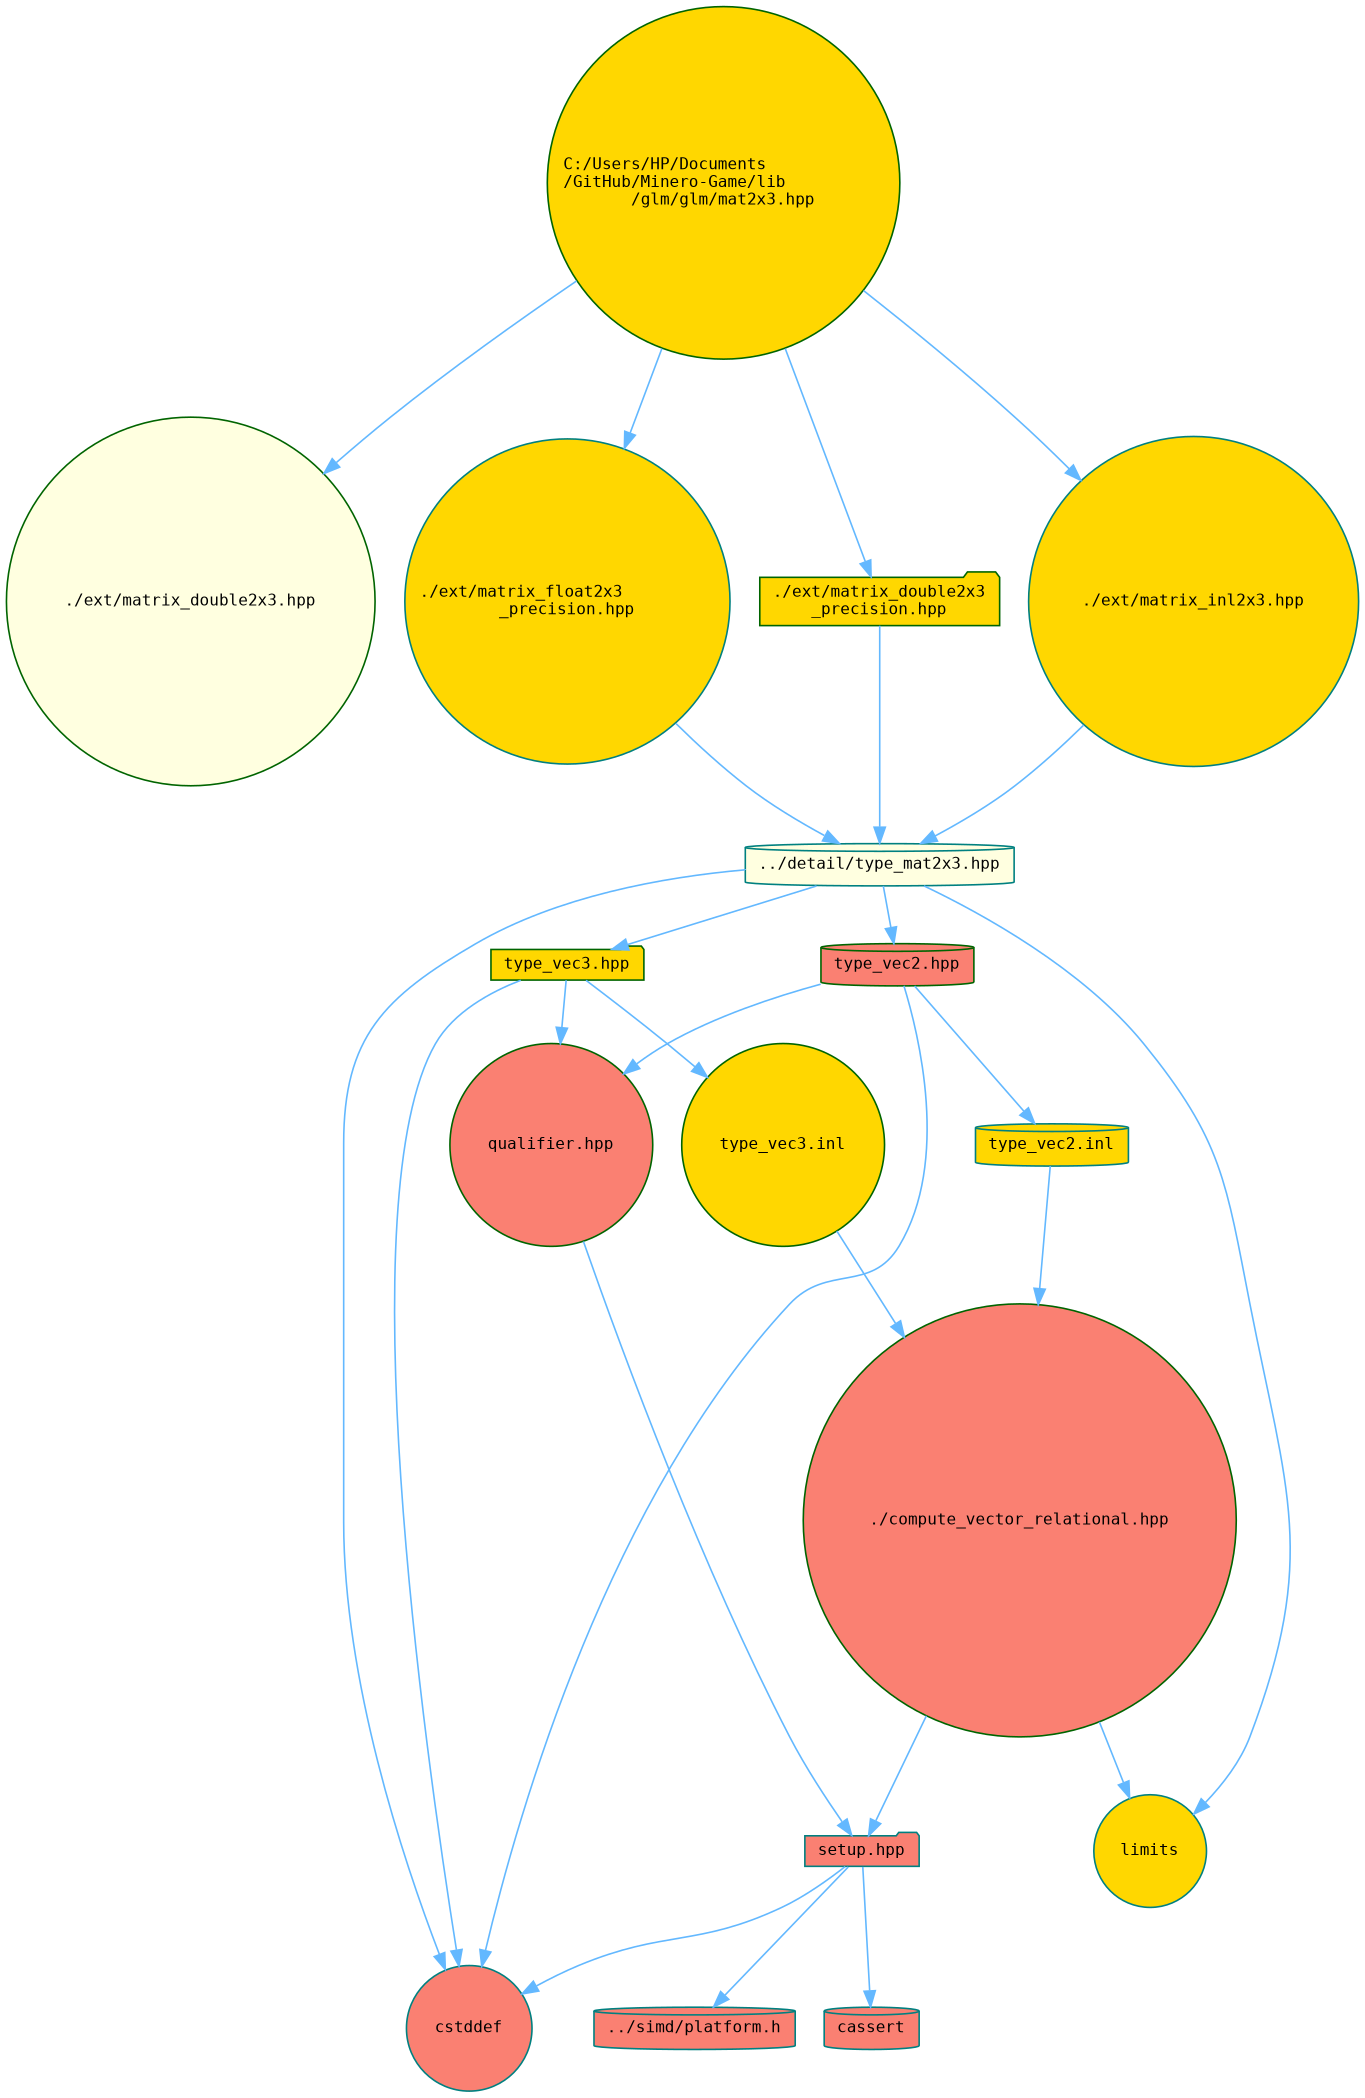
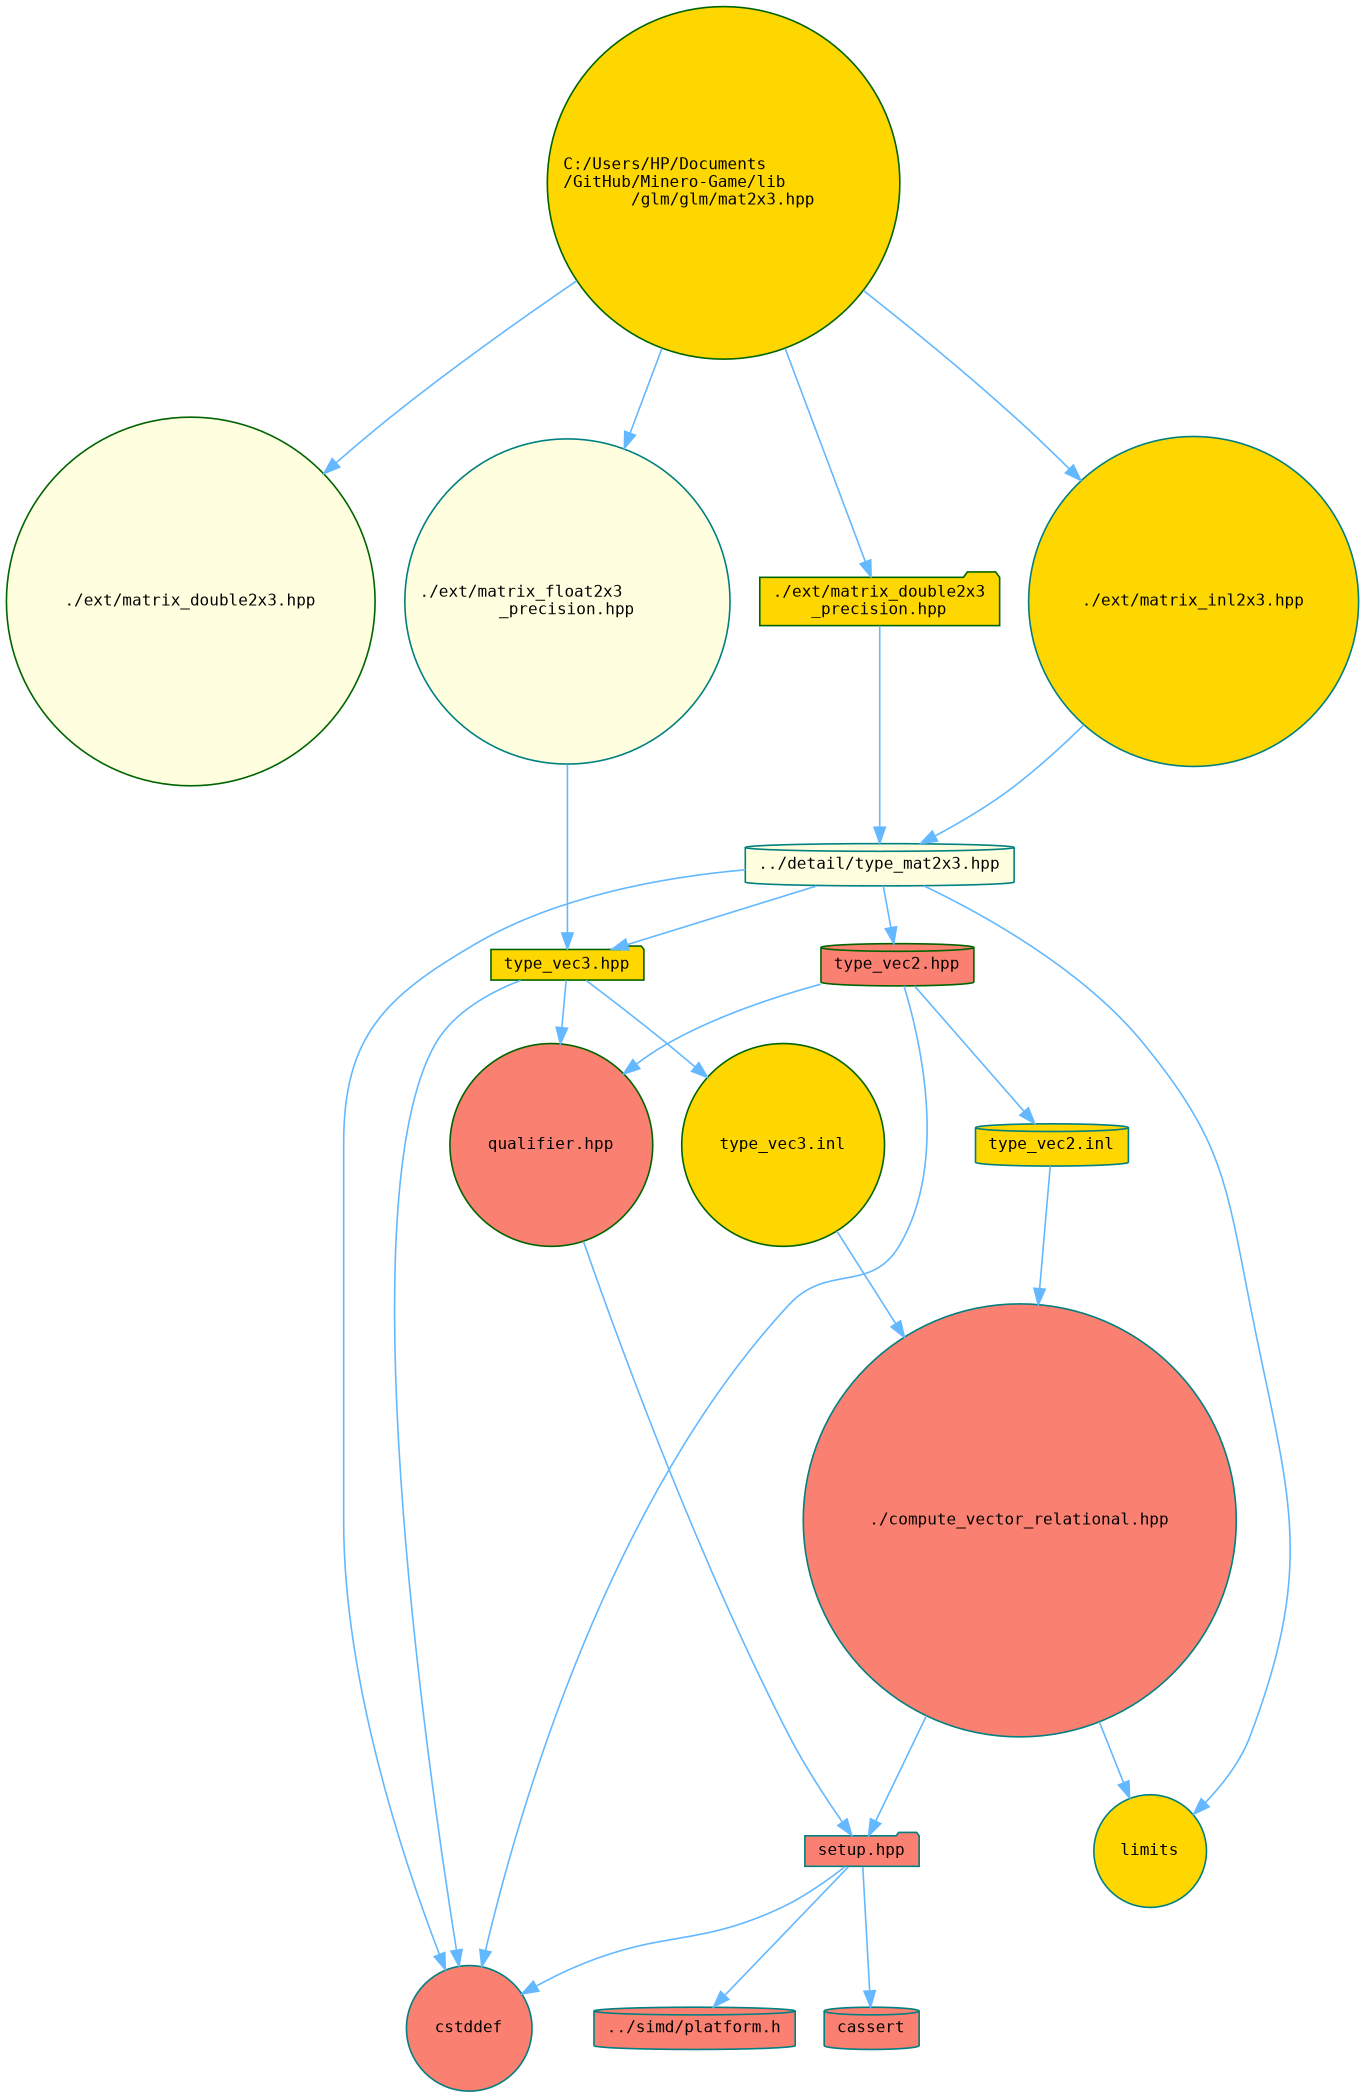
node "./ext/matrix_float2x3 _precision.hpp": fillcolor gold -> lightyellow
edge "./ext/matrix_float2x3 _precision.hpp" -> "../detail/type_mat2x3.hpp": now "./ext/matrix_float2x3 _precision.hpp" -> "type_vec3.hpp"
node "./compute_vector_relational.hpp": color darkgreen -> teal
